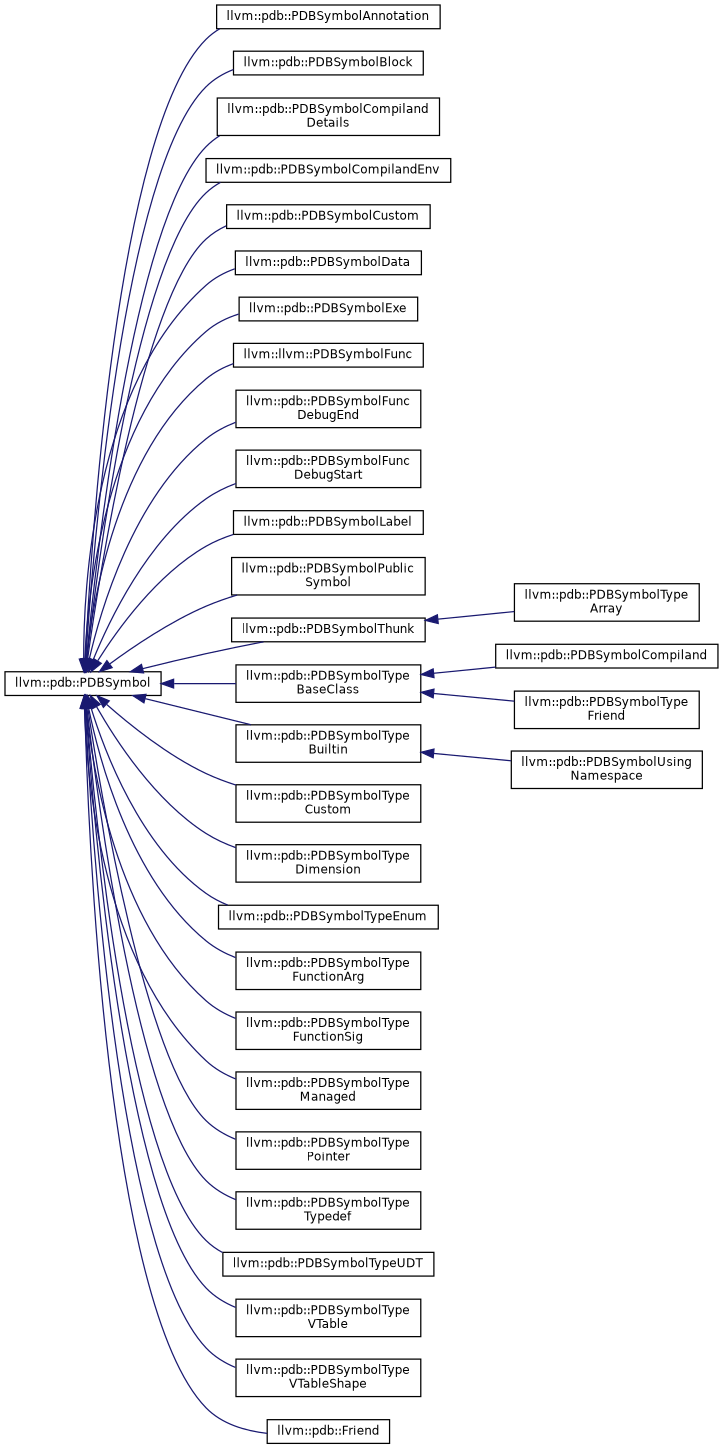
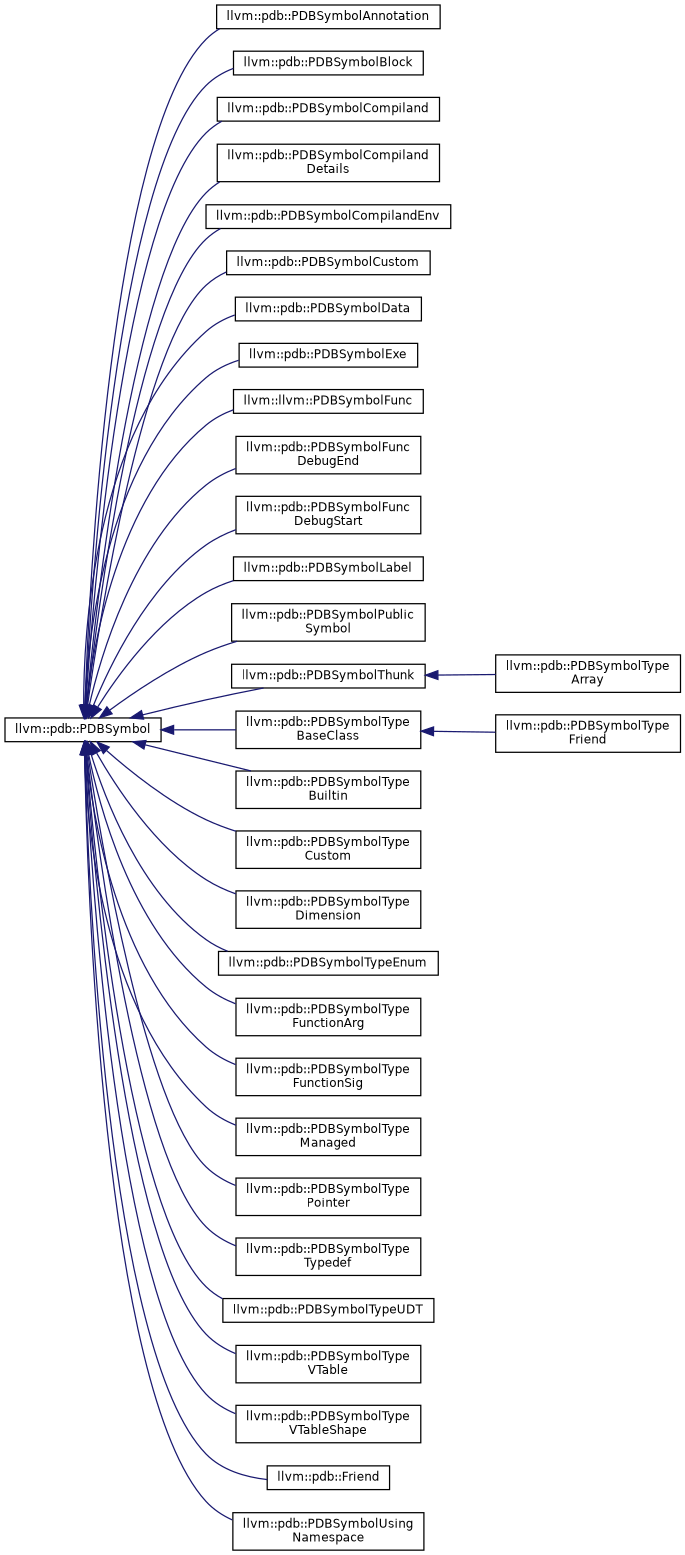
edge "llvm::pdb::PDBSymbolCompiland" -> "llvm::pdb::PDBSymbolType BaseClass": now "llvm::pdb::PDBSymbolCompiland" -> "llvm::pdb::PDBSymbol"
edge "llvm::pdb::PDBSymbolUsing Namespace" -> "llvm::pdb::PDBSymbolType Builtin": now "llvm::pdb::PDBSymbolUsing Namespace" -> "llvm::pdb::PDBSymbol"
